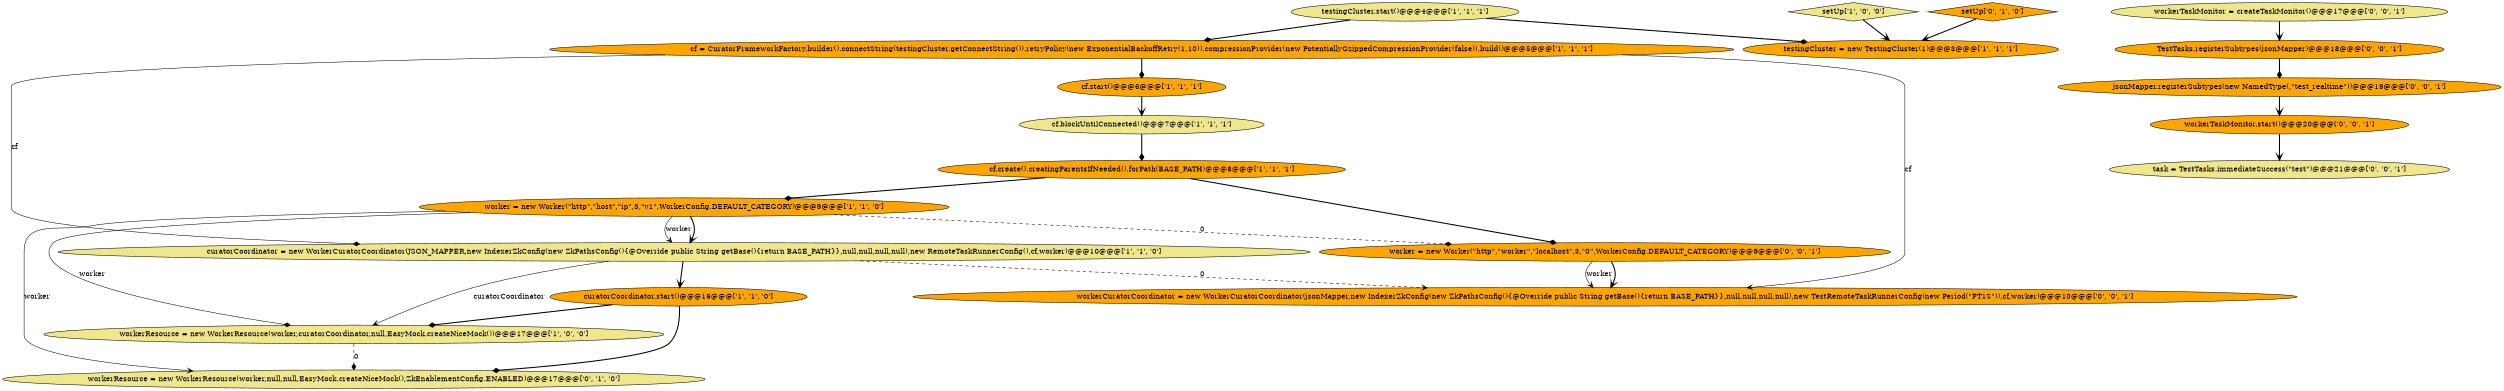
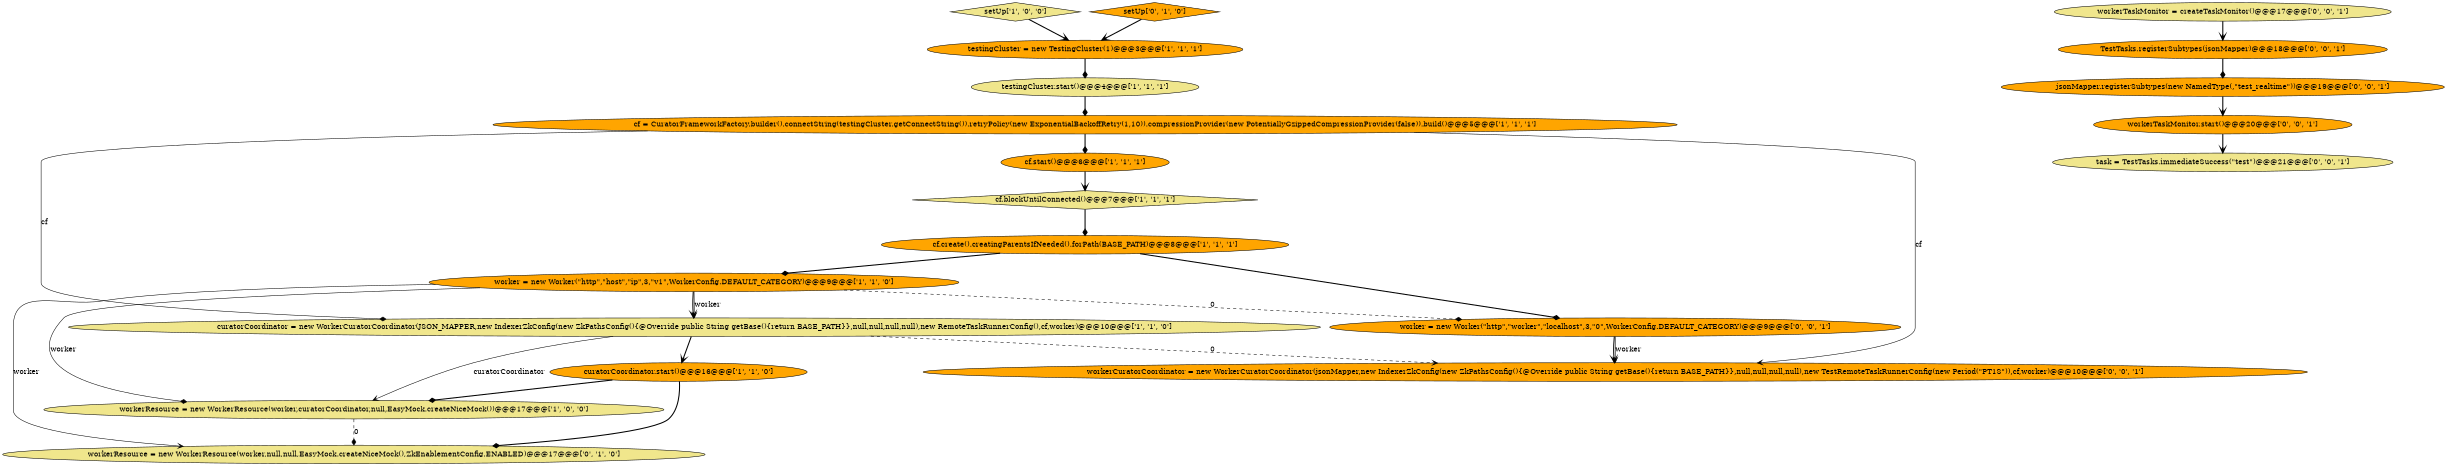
edge "testingCluster.start()@@@4@@@['1', '1', '1']" -> "testingCluster = new TestingCluster(1)@@@3@@@['1', '1', '1']": reversed
node "cf.blockUntilConnected()@@@7@@@['1', '1', '1']": shape ellipse -> diamond
